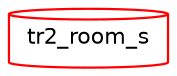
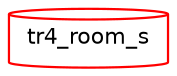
node "tr2_room_s": label "tr2_room_s" -> "tr4_room_s"
